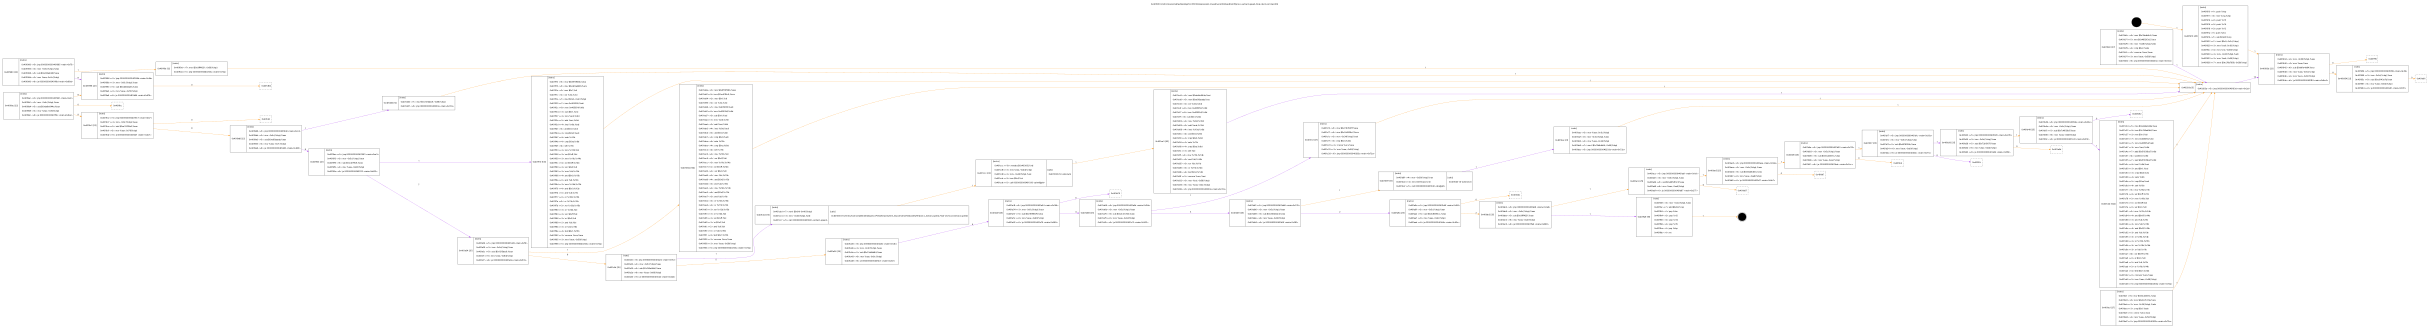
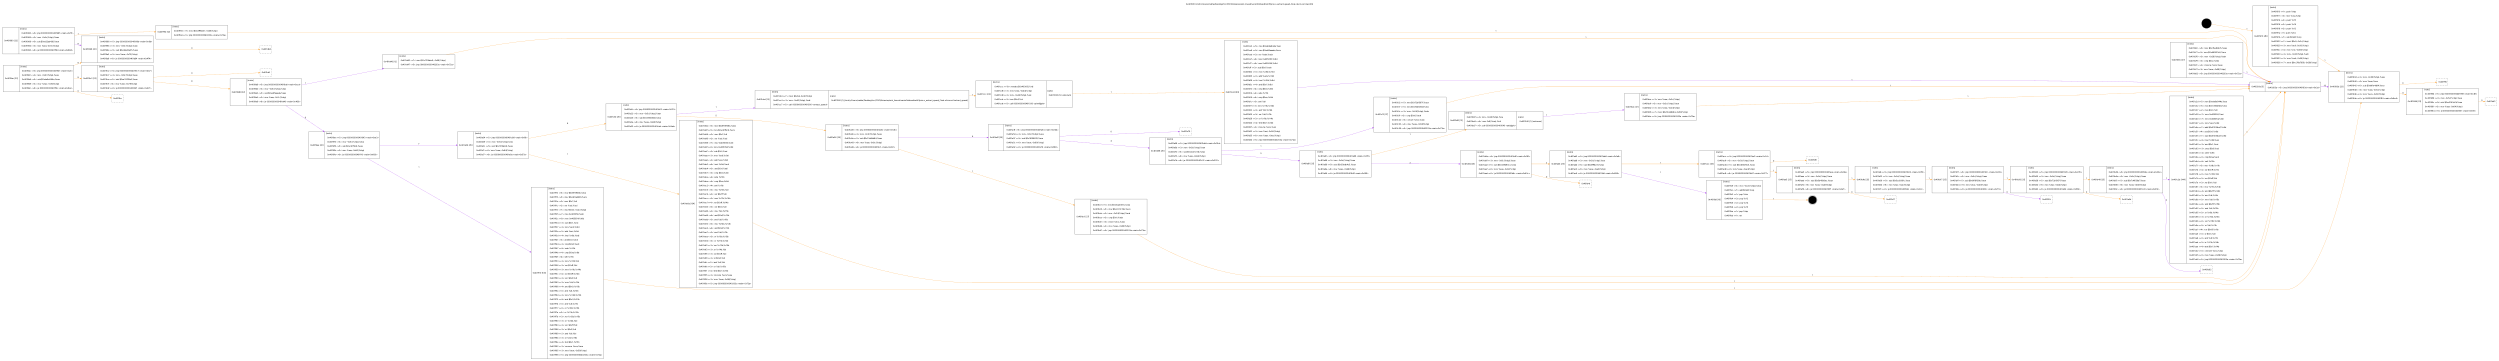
edge "0x401f10 [141]" -> "0x40203a [5]": now "0x401f10 [141]" -> "0x40193d [23]"
edge "0x401b17 [25]" -> "0x401b30 [25]": color purple -> darkorange
node "0x401bdc": removed
edge "0x401a36 [25]" -> "0x401bc1 [27]": added, label "1"
